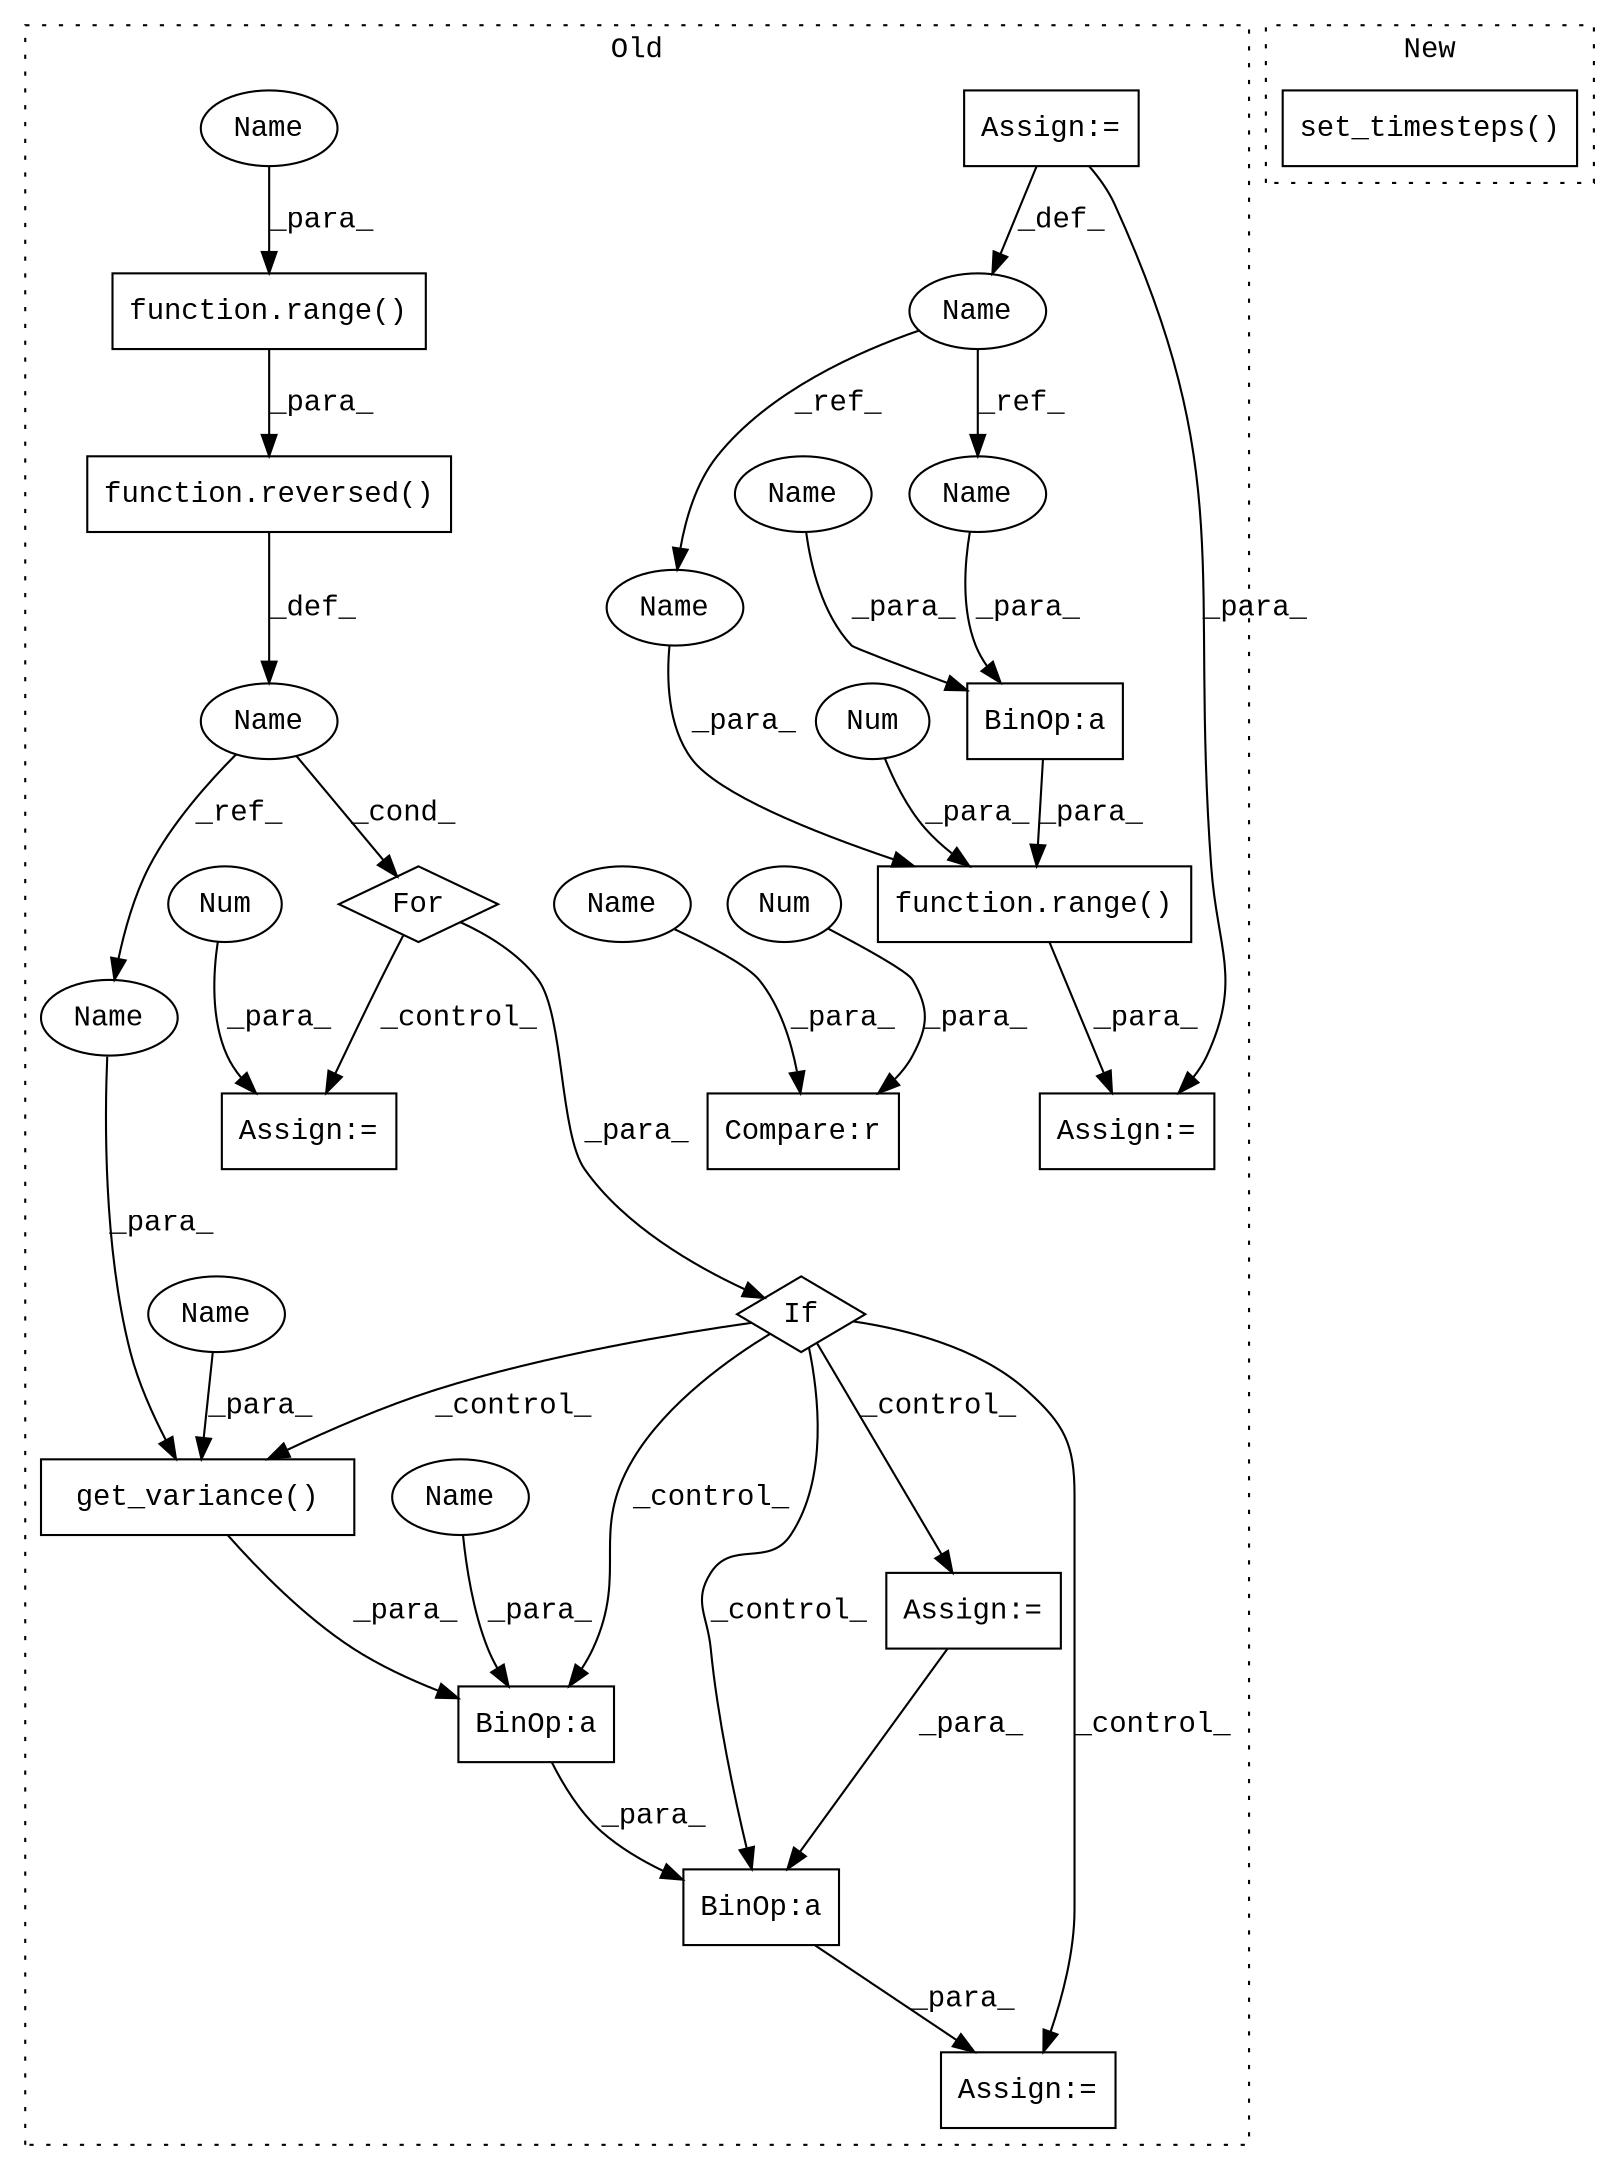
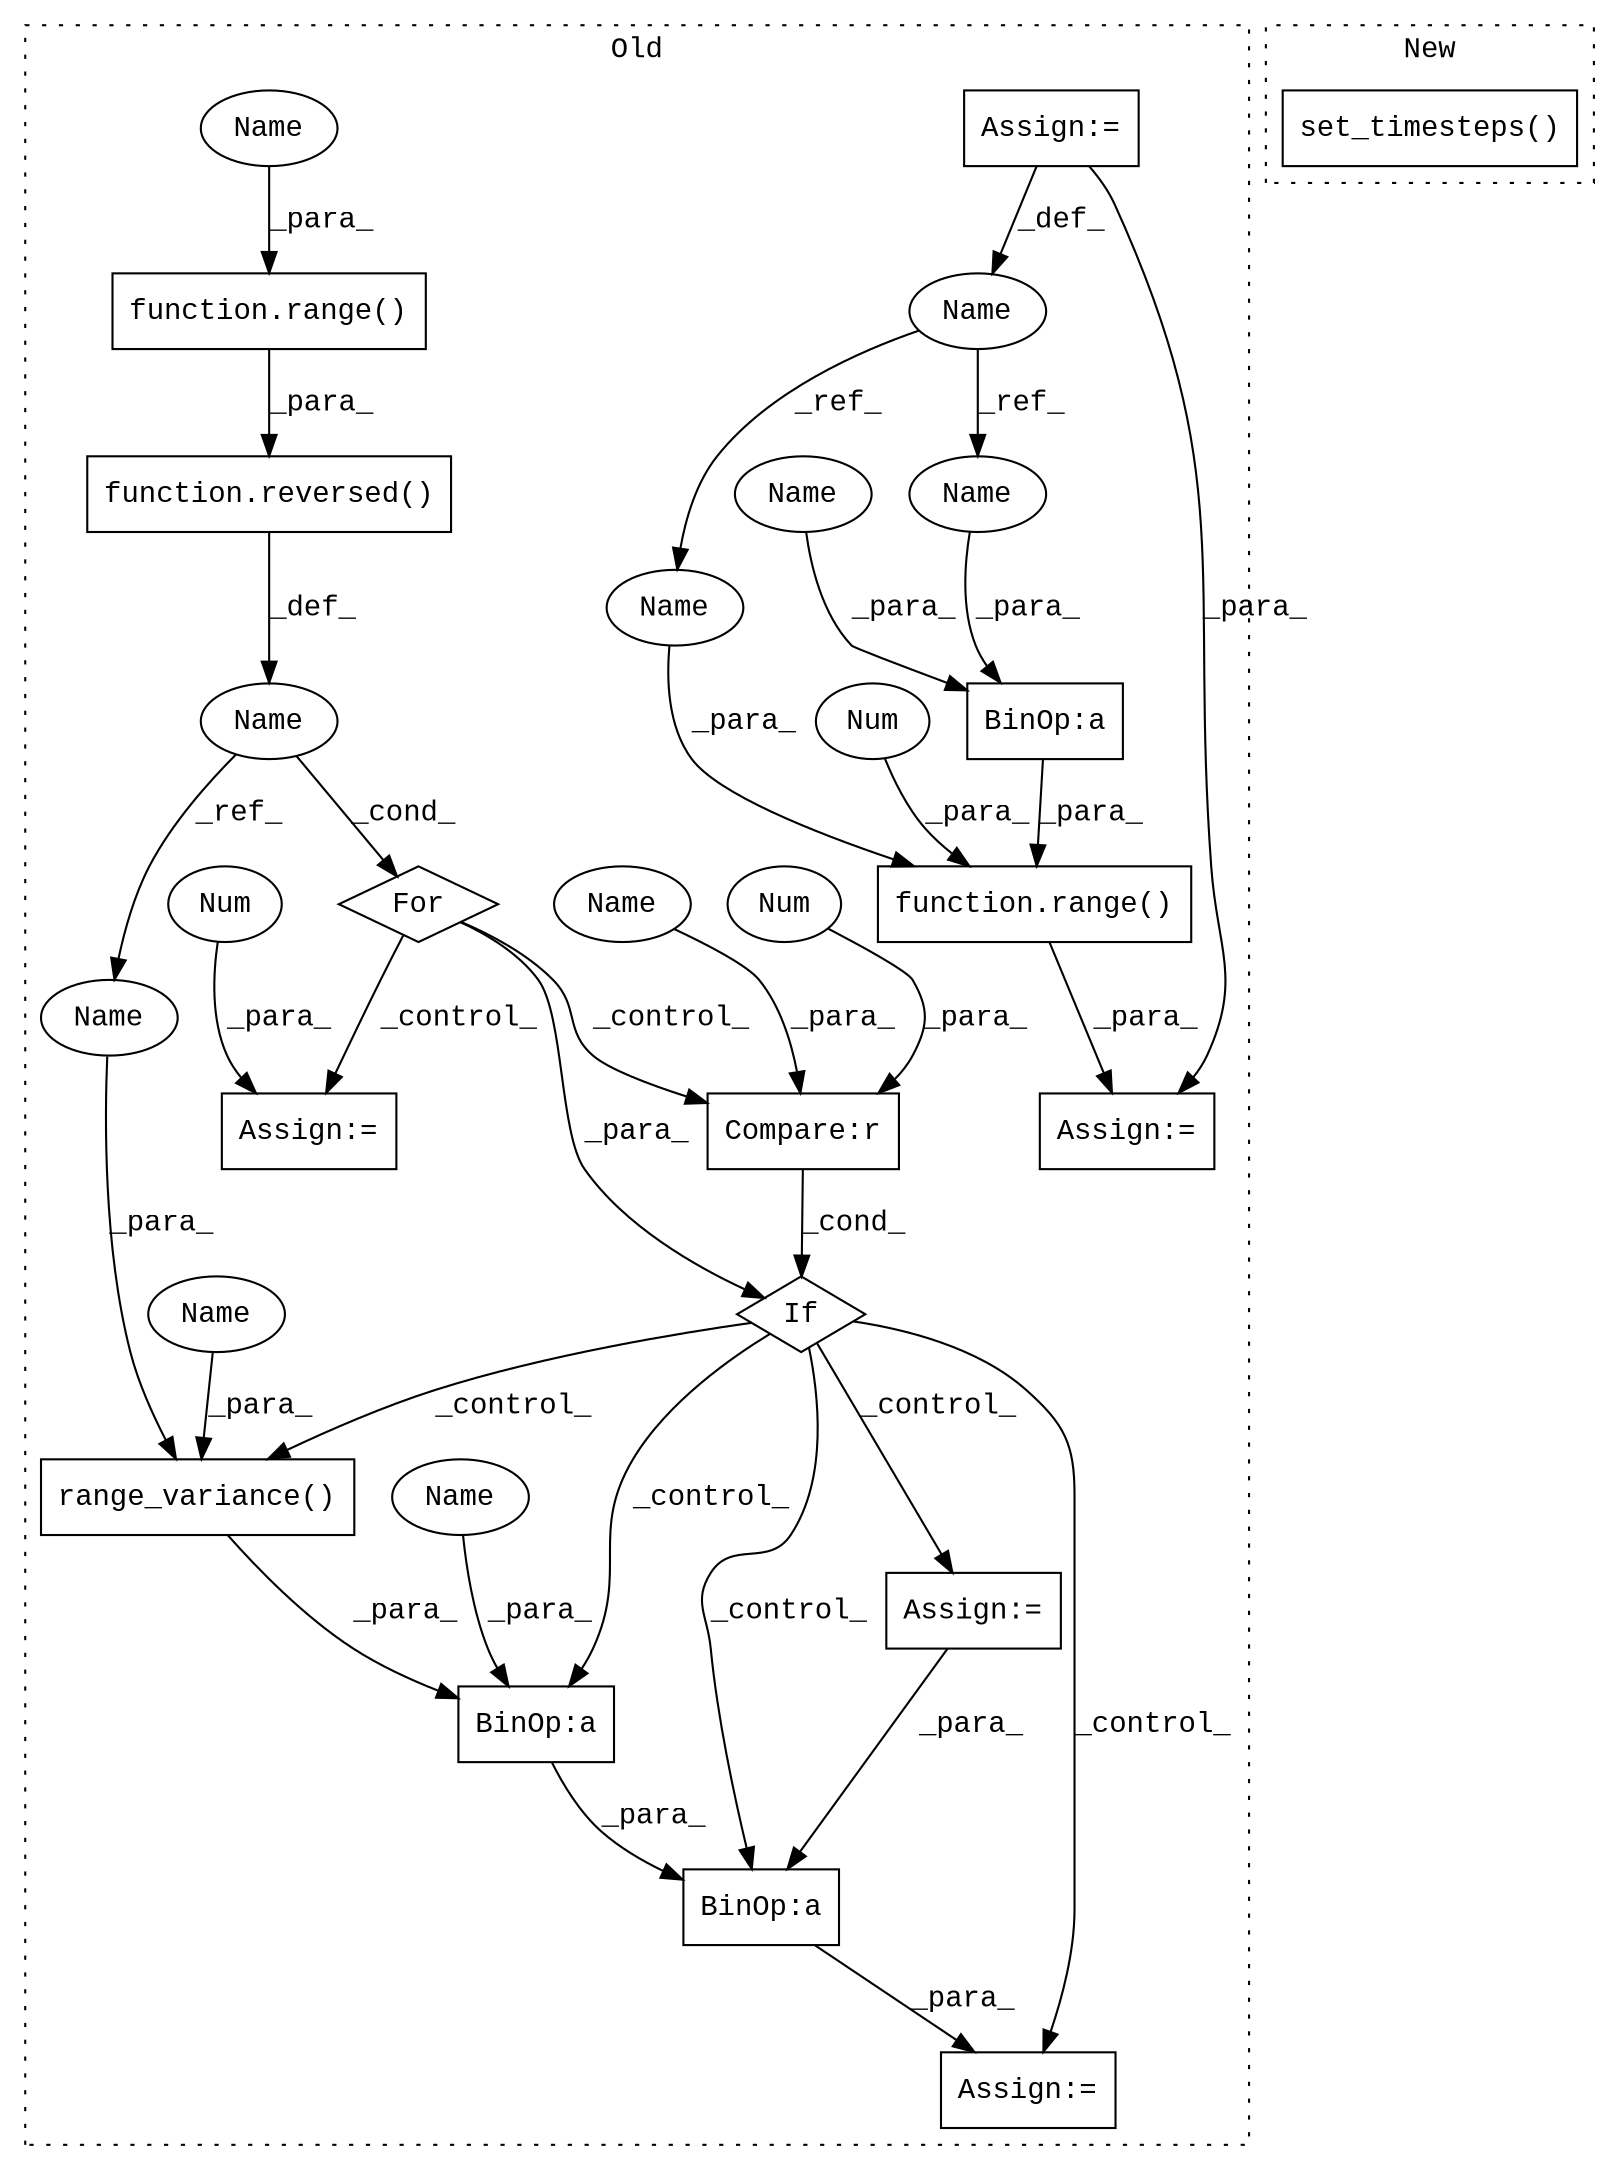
edge "For" -> "Compare:r": added, label "_control_"
edge "Compare:r" -> "If": added, label "_cond_"
node "get_variance()": label "get_variance()" -> "range_variance()"
